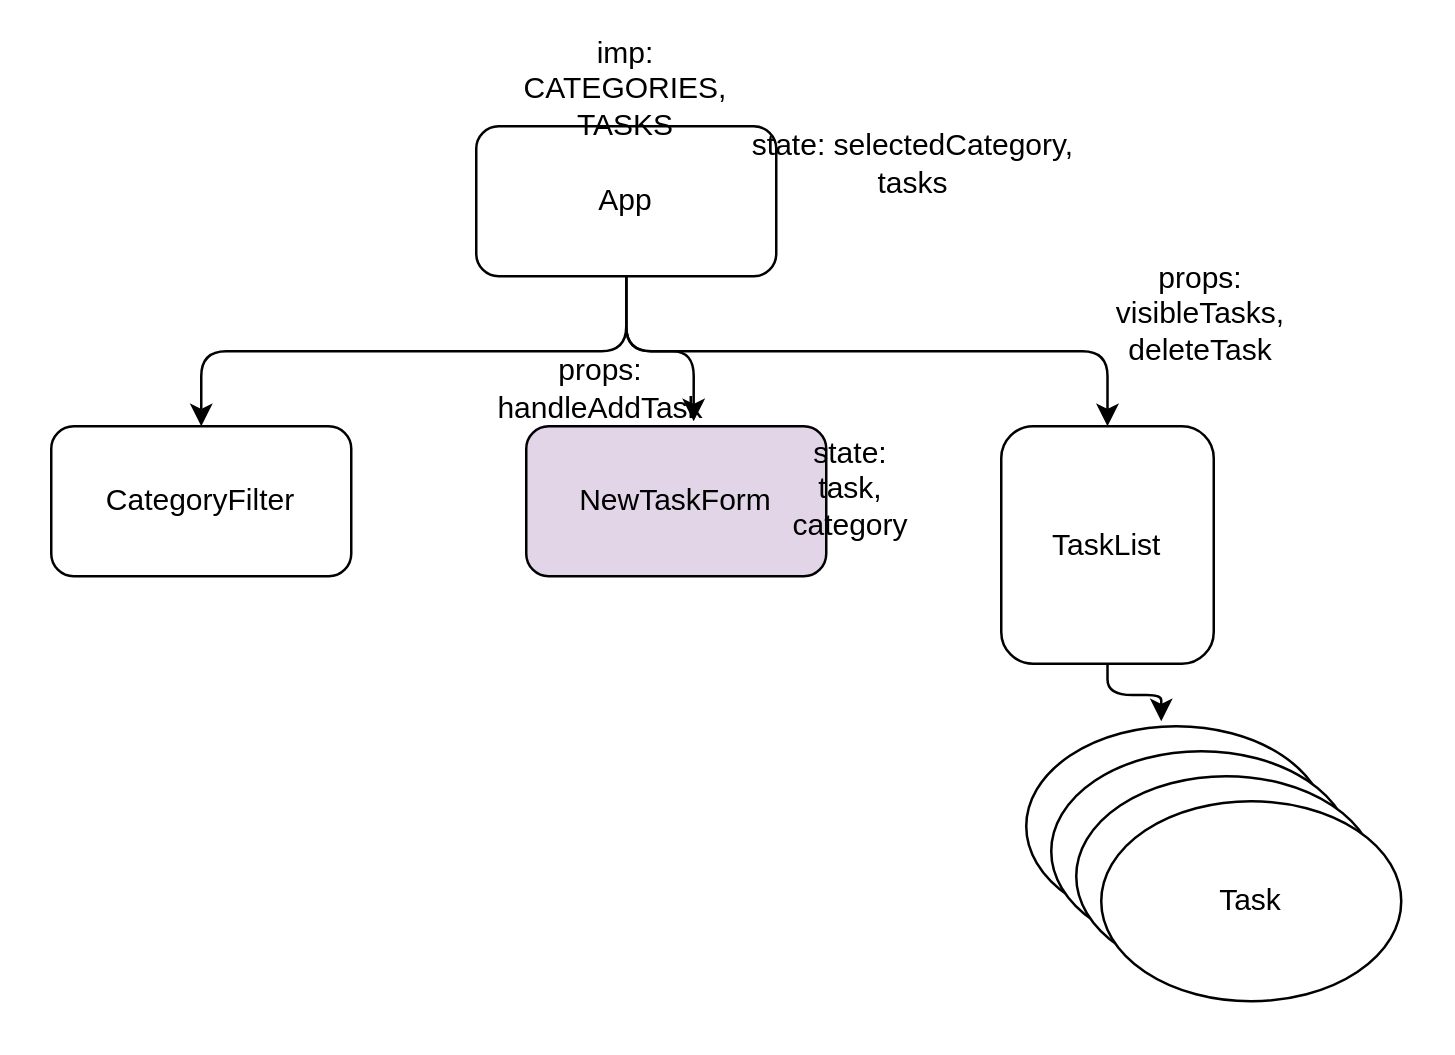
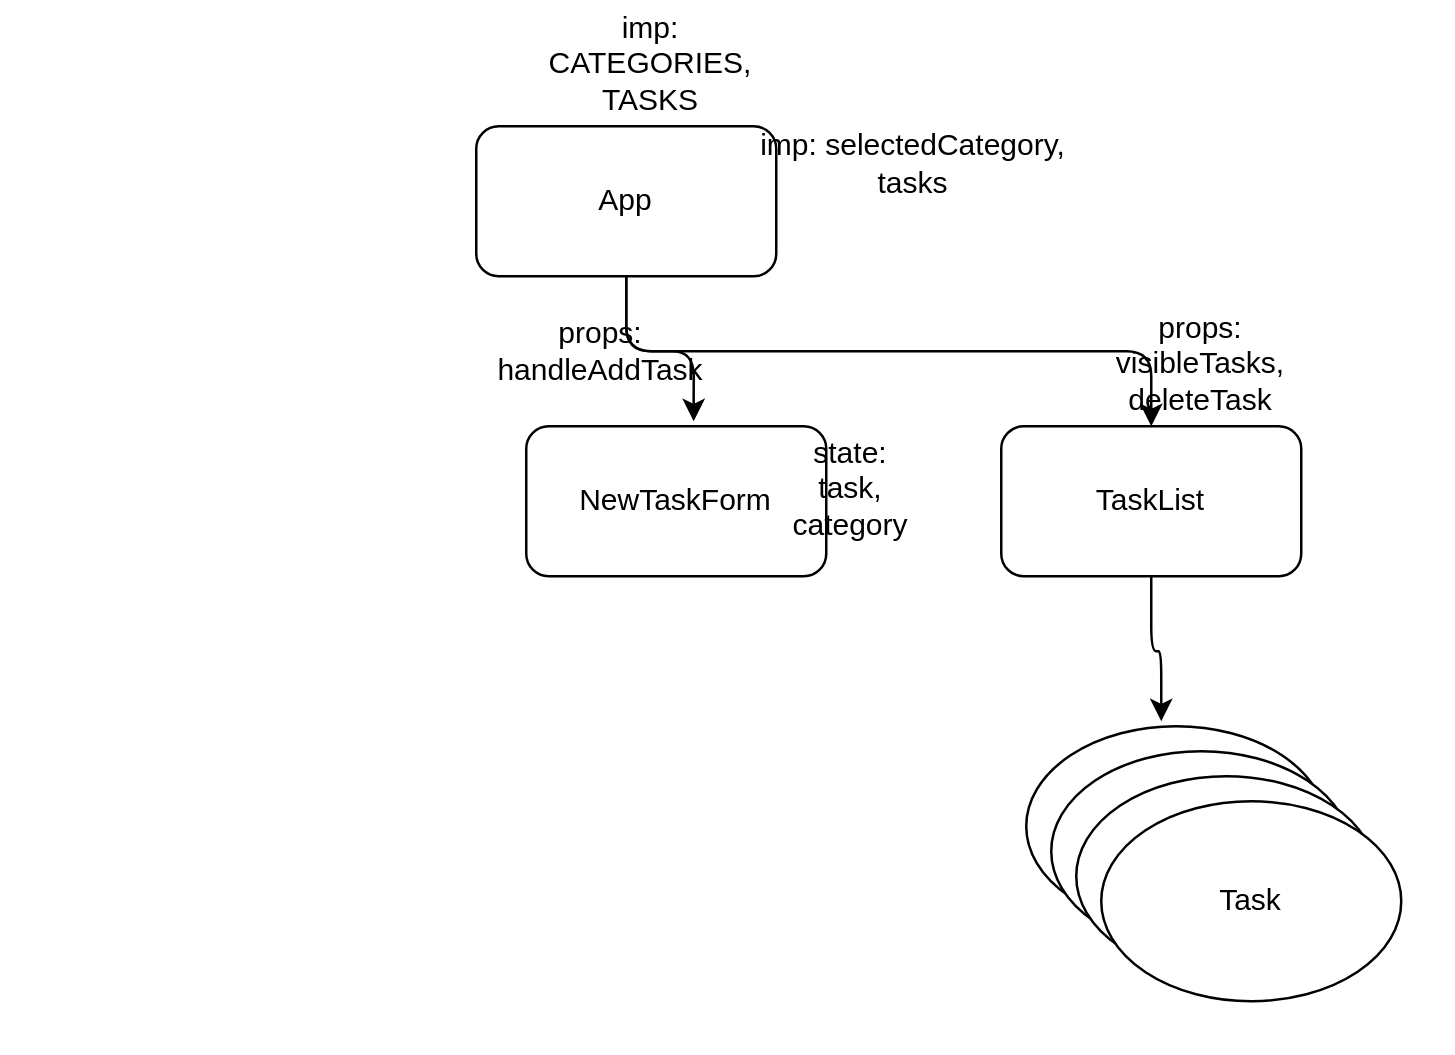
node "imp: CATEGORIES, TASKS": moved (626, 89) -> (651, 64)
node "state: selectedCategory, tasks": label "state: selectedCategory, tasks" -> "imp: selectedCategory, tasks"
node "props: visibleTasks, deleteTask": moved (1201, 314) -> (1201, 364)
edge "App" -> "CategoryFilter": removed
node "props: handleAddTask": moved (601, 389) -> (601, 351)
node "CategoryFilter": removed
node "NewTaskForm": fillcolor #e1d5e7 -> #ffffff
node "TaskList": size 213x238 -> 300x150
